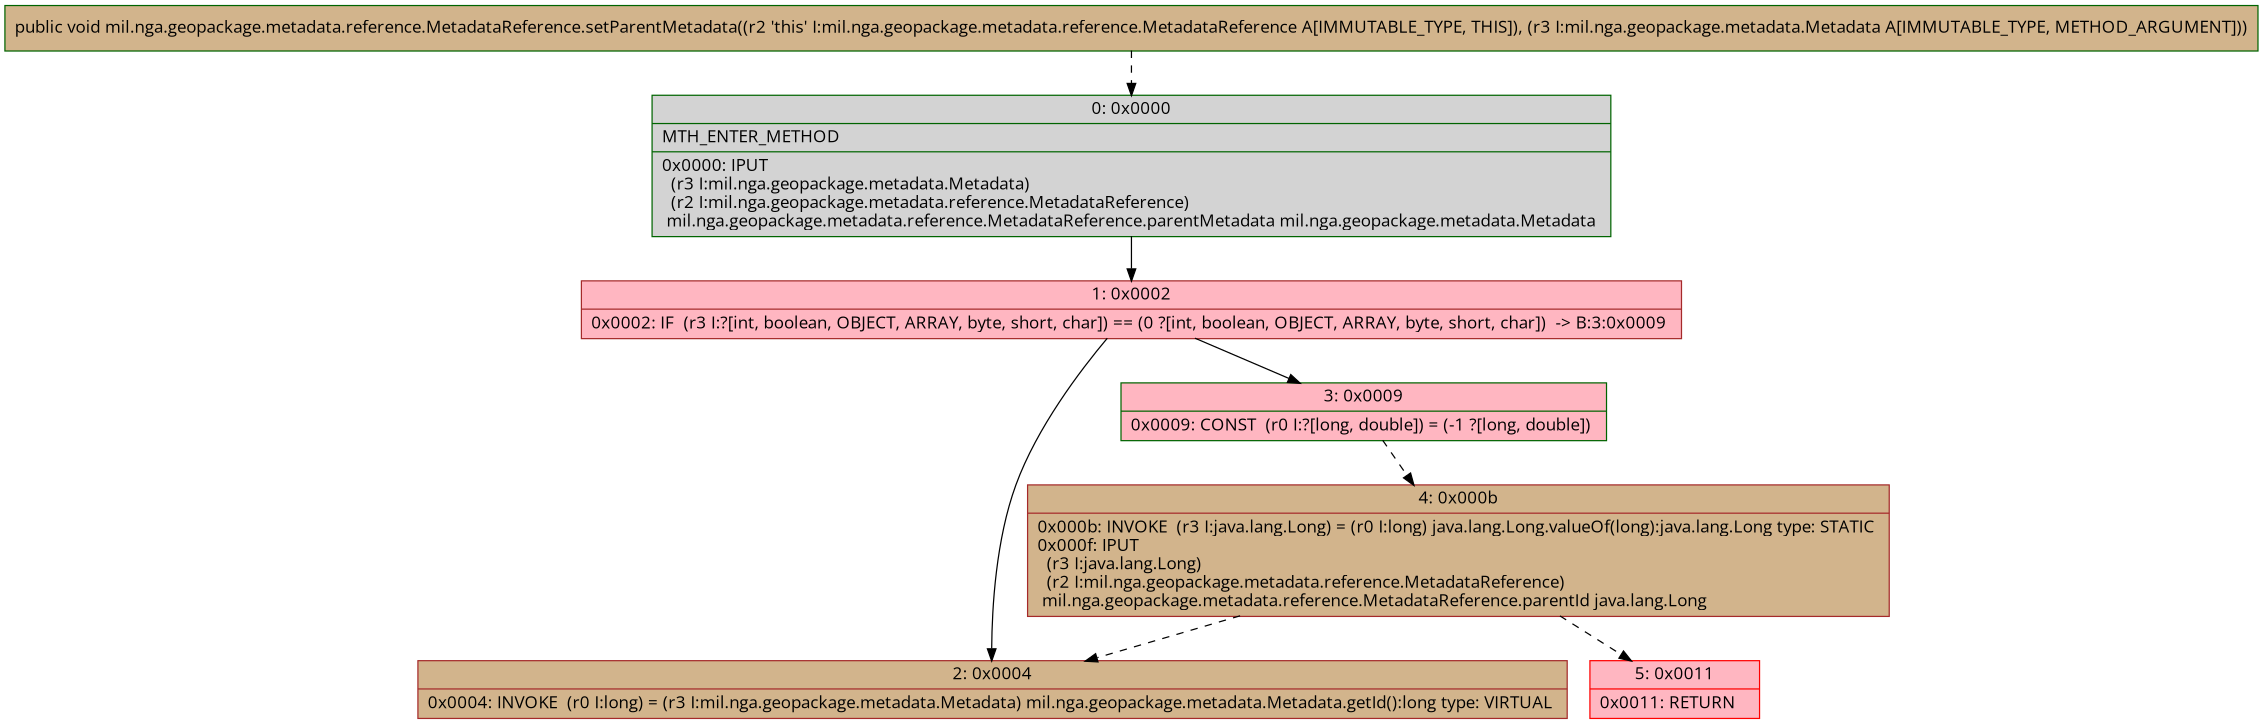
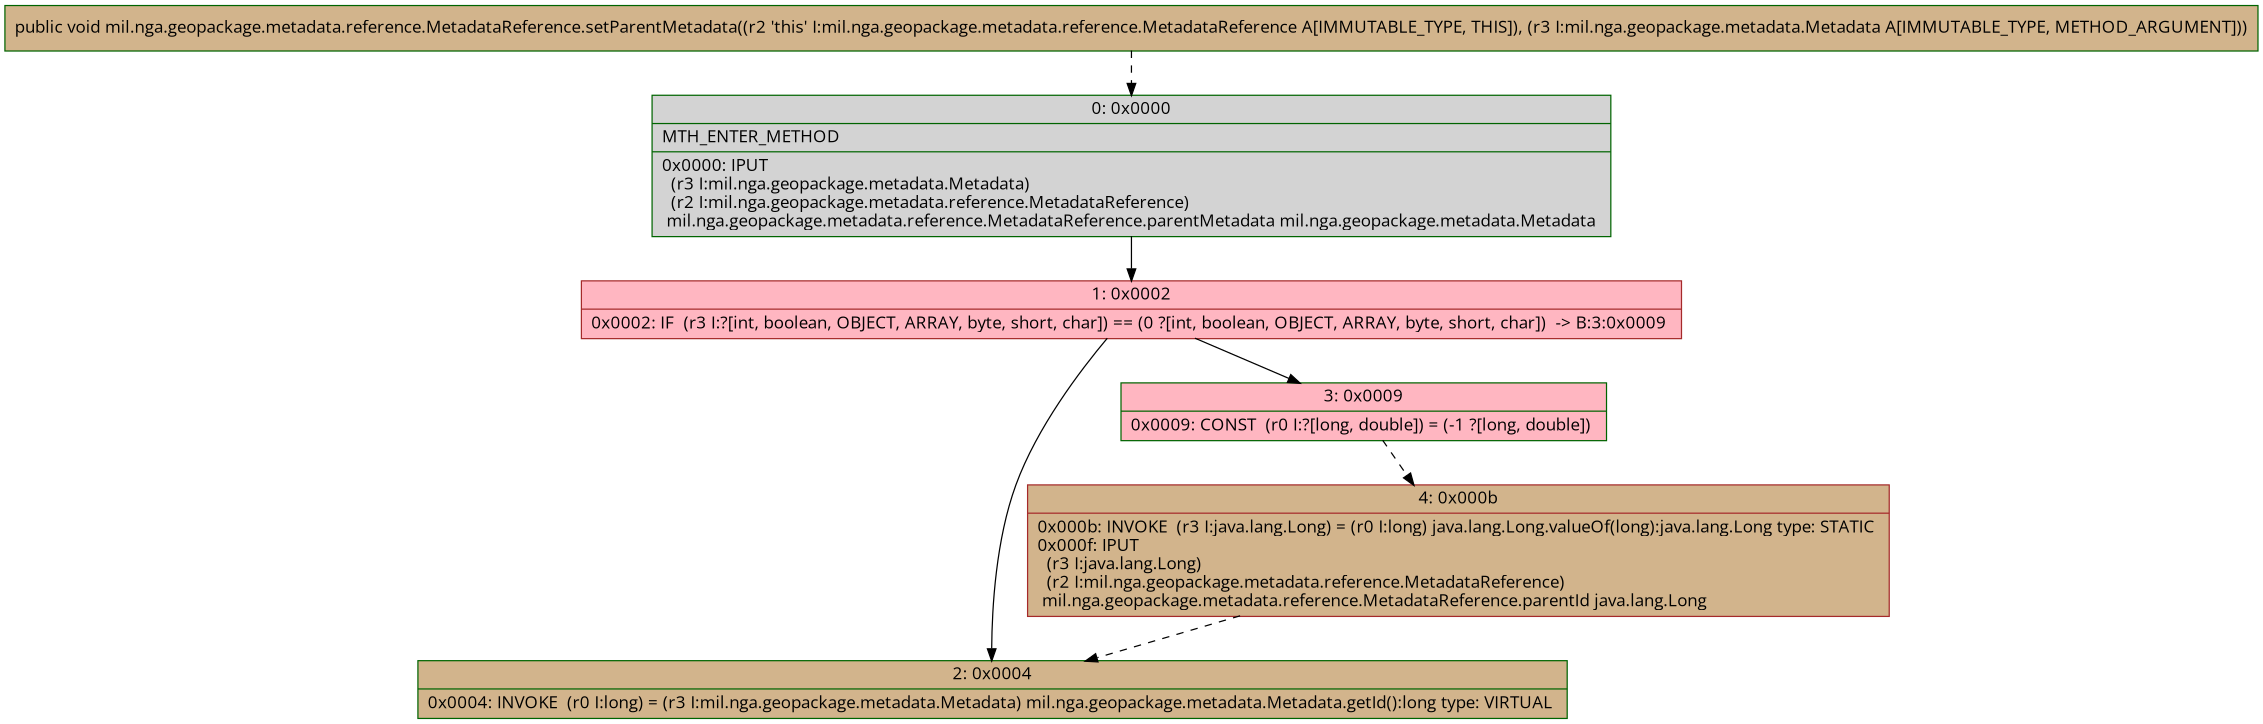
node "2: 0x0004": color brown -> darkgreen
node "5: 0x0011": removed
